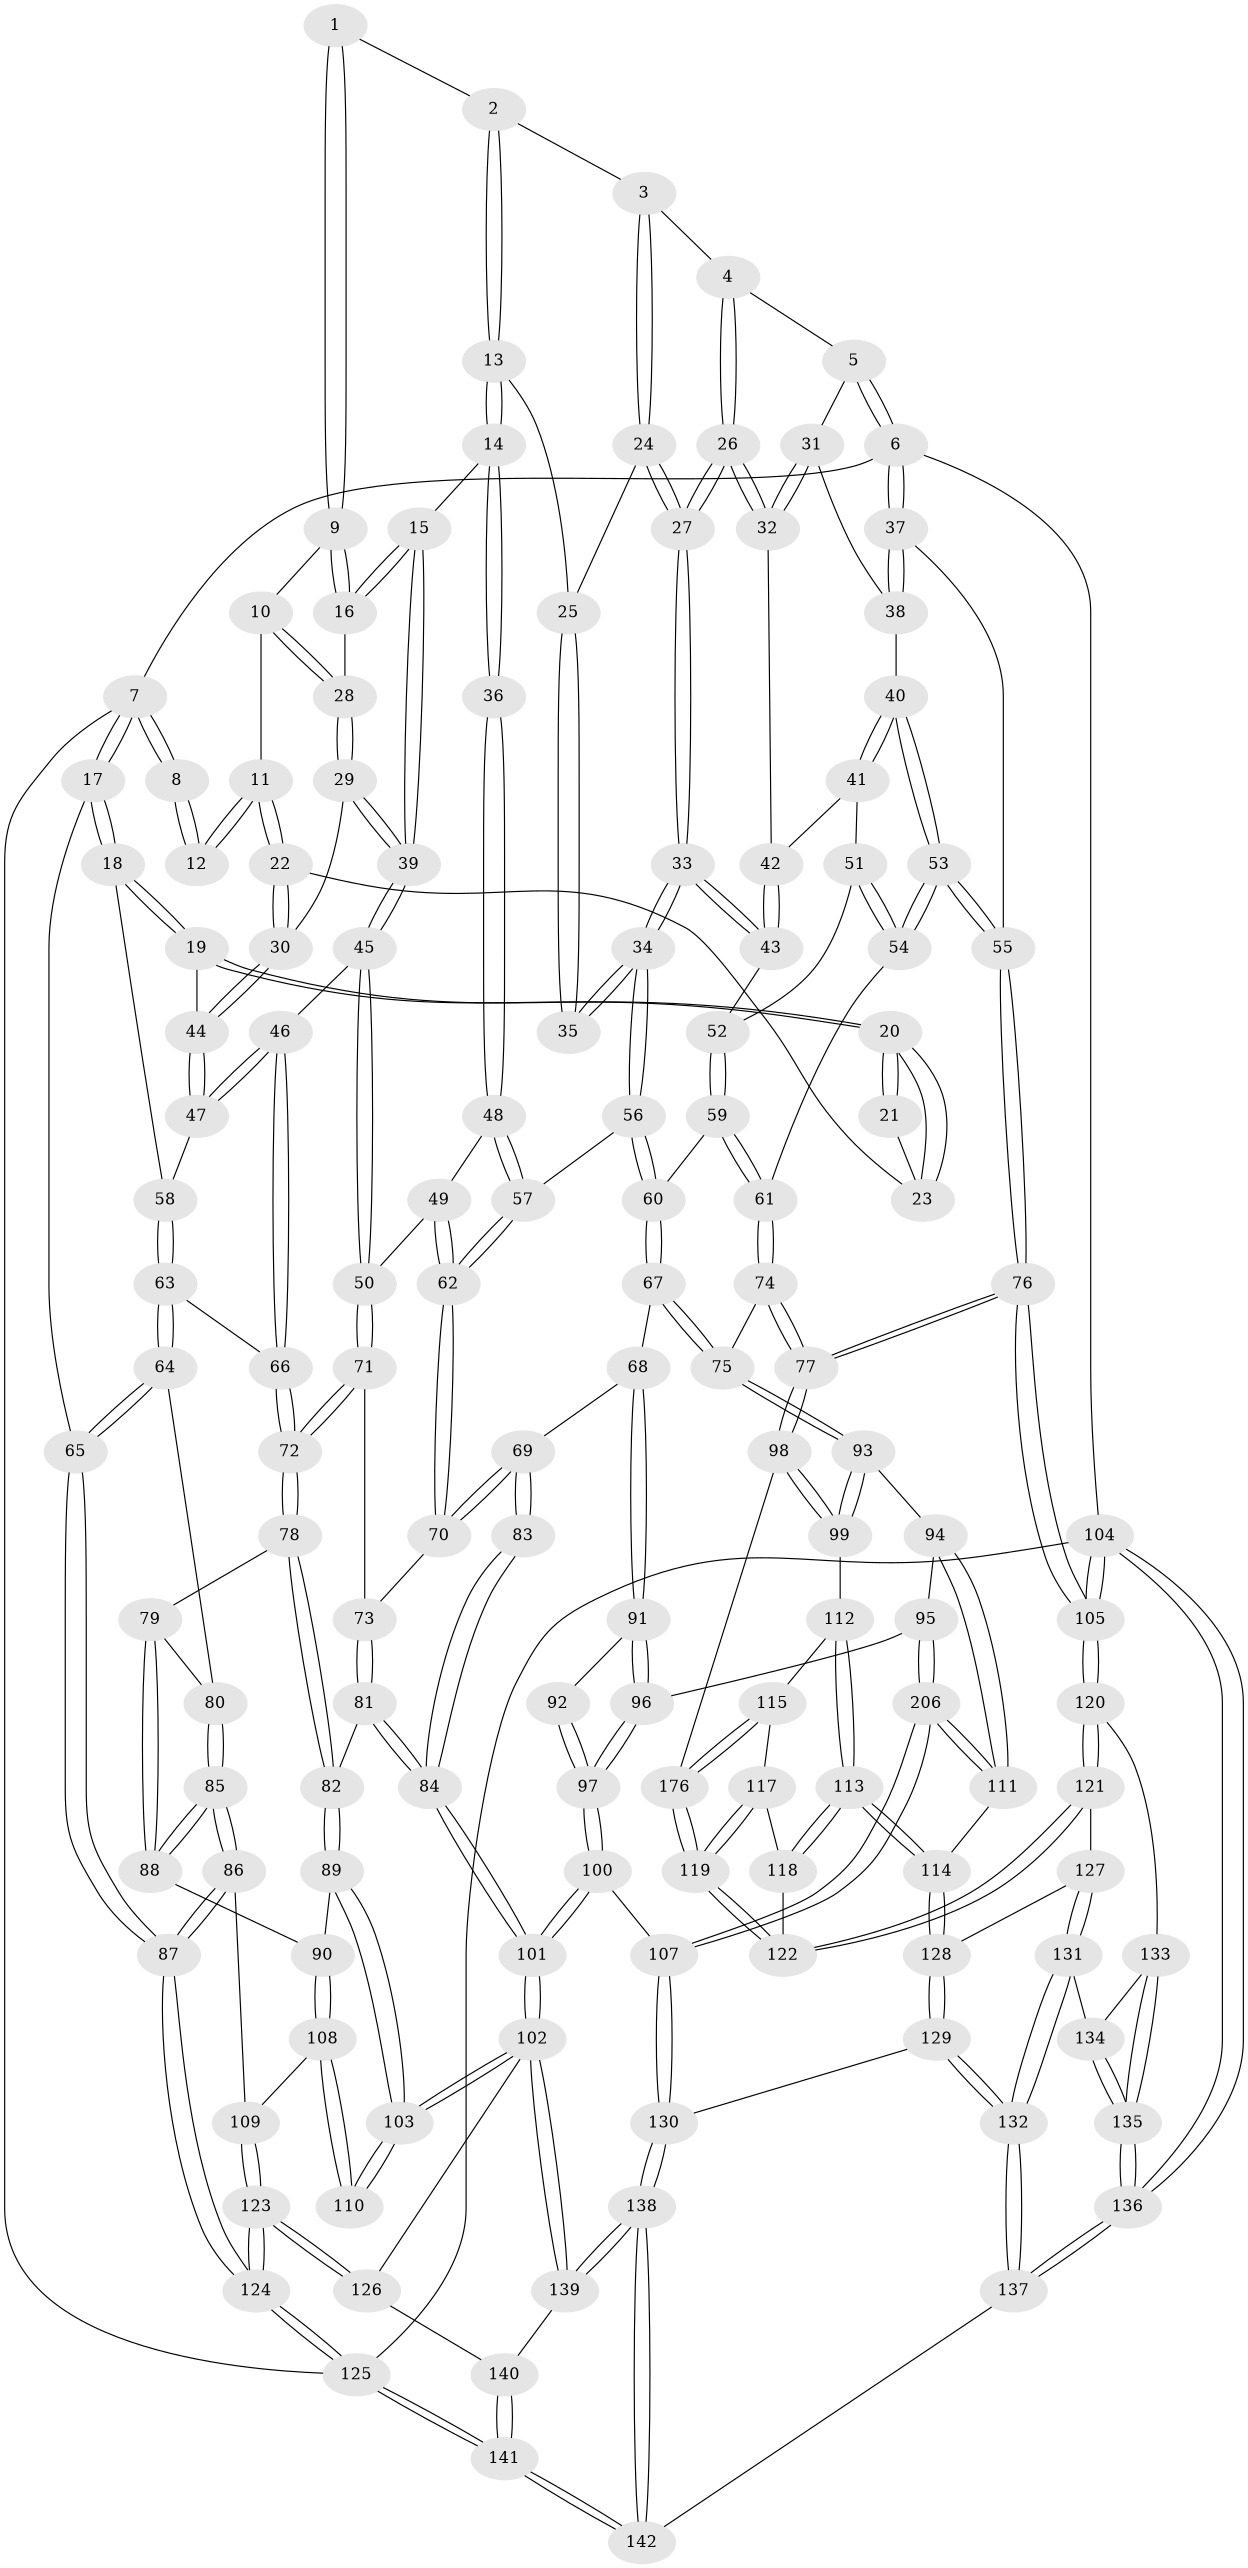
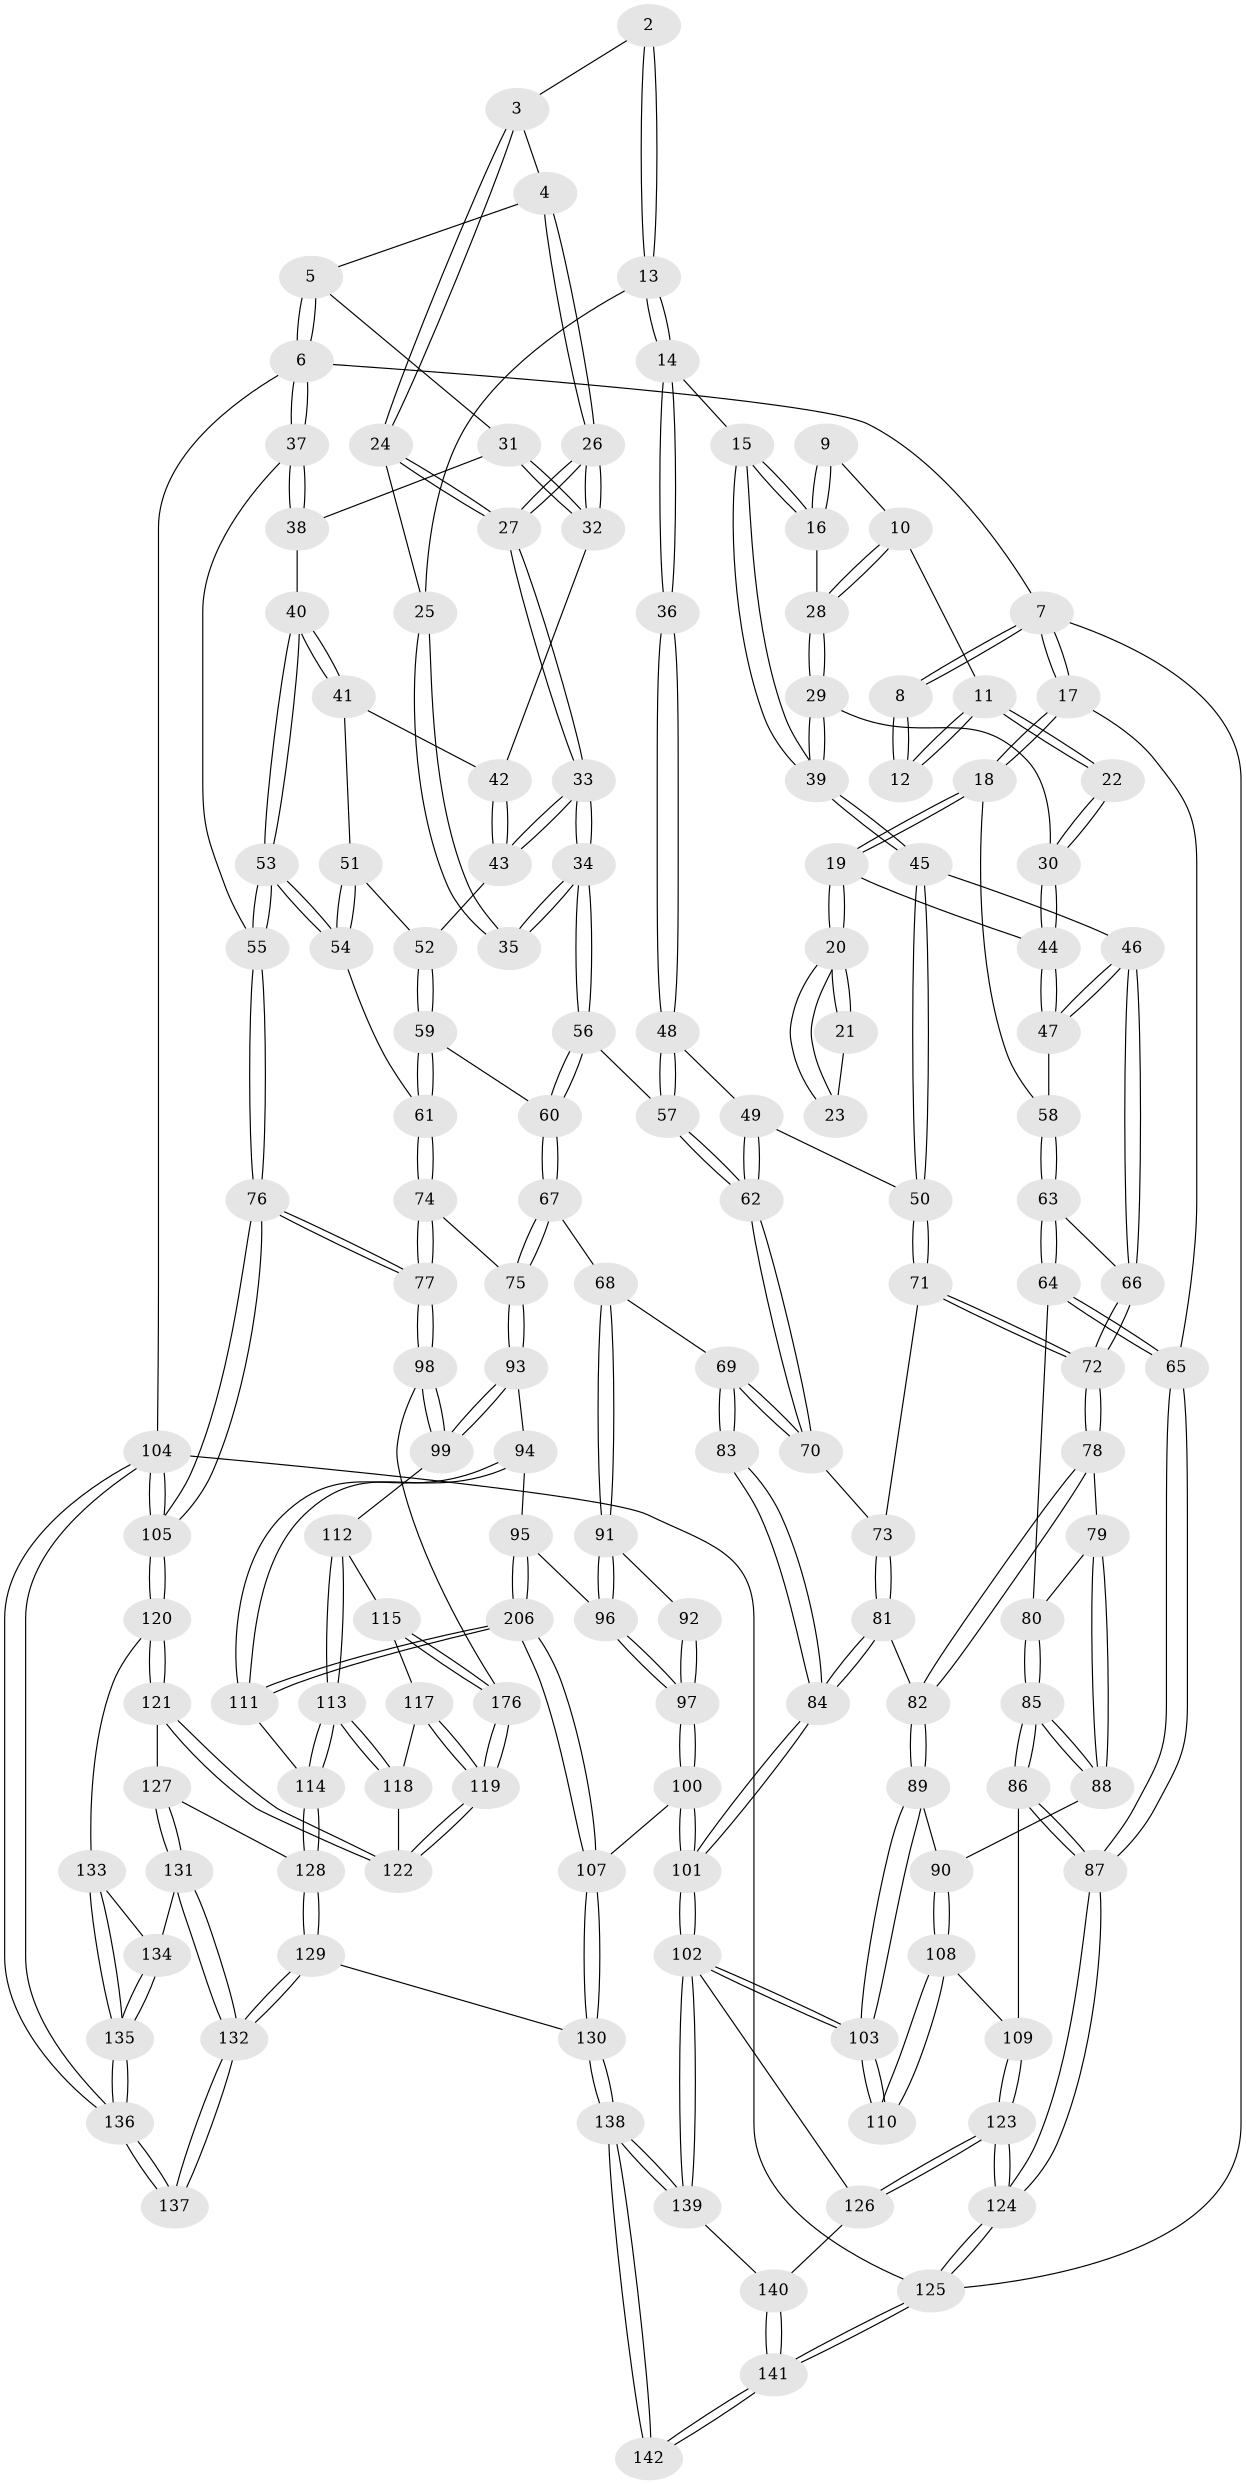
node "1": removed
edge "22" -- "23": removed
edge "137" -- "142": removed
